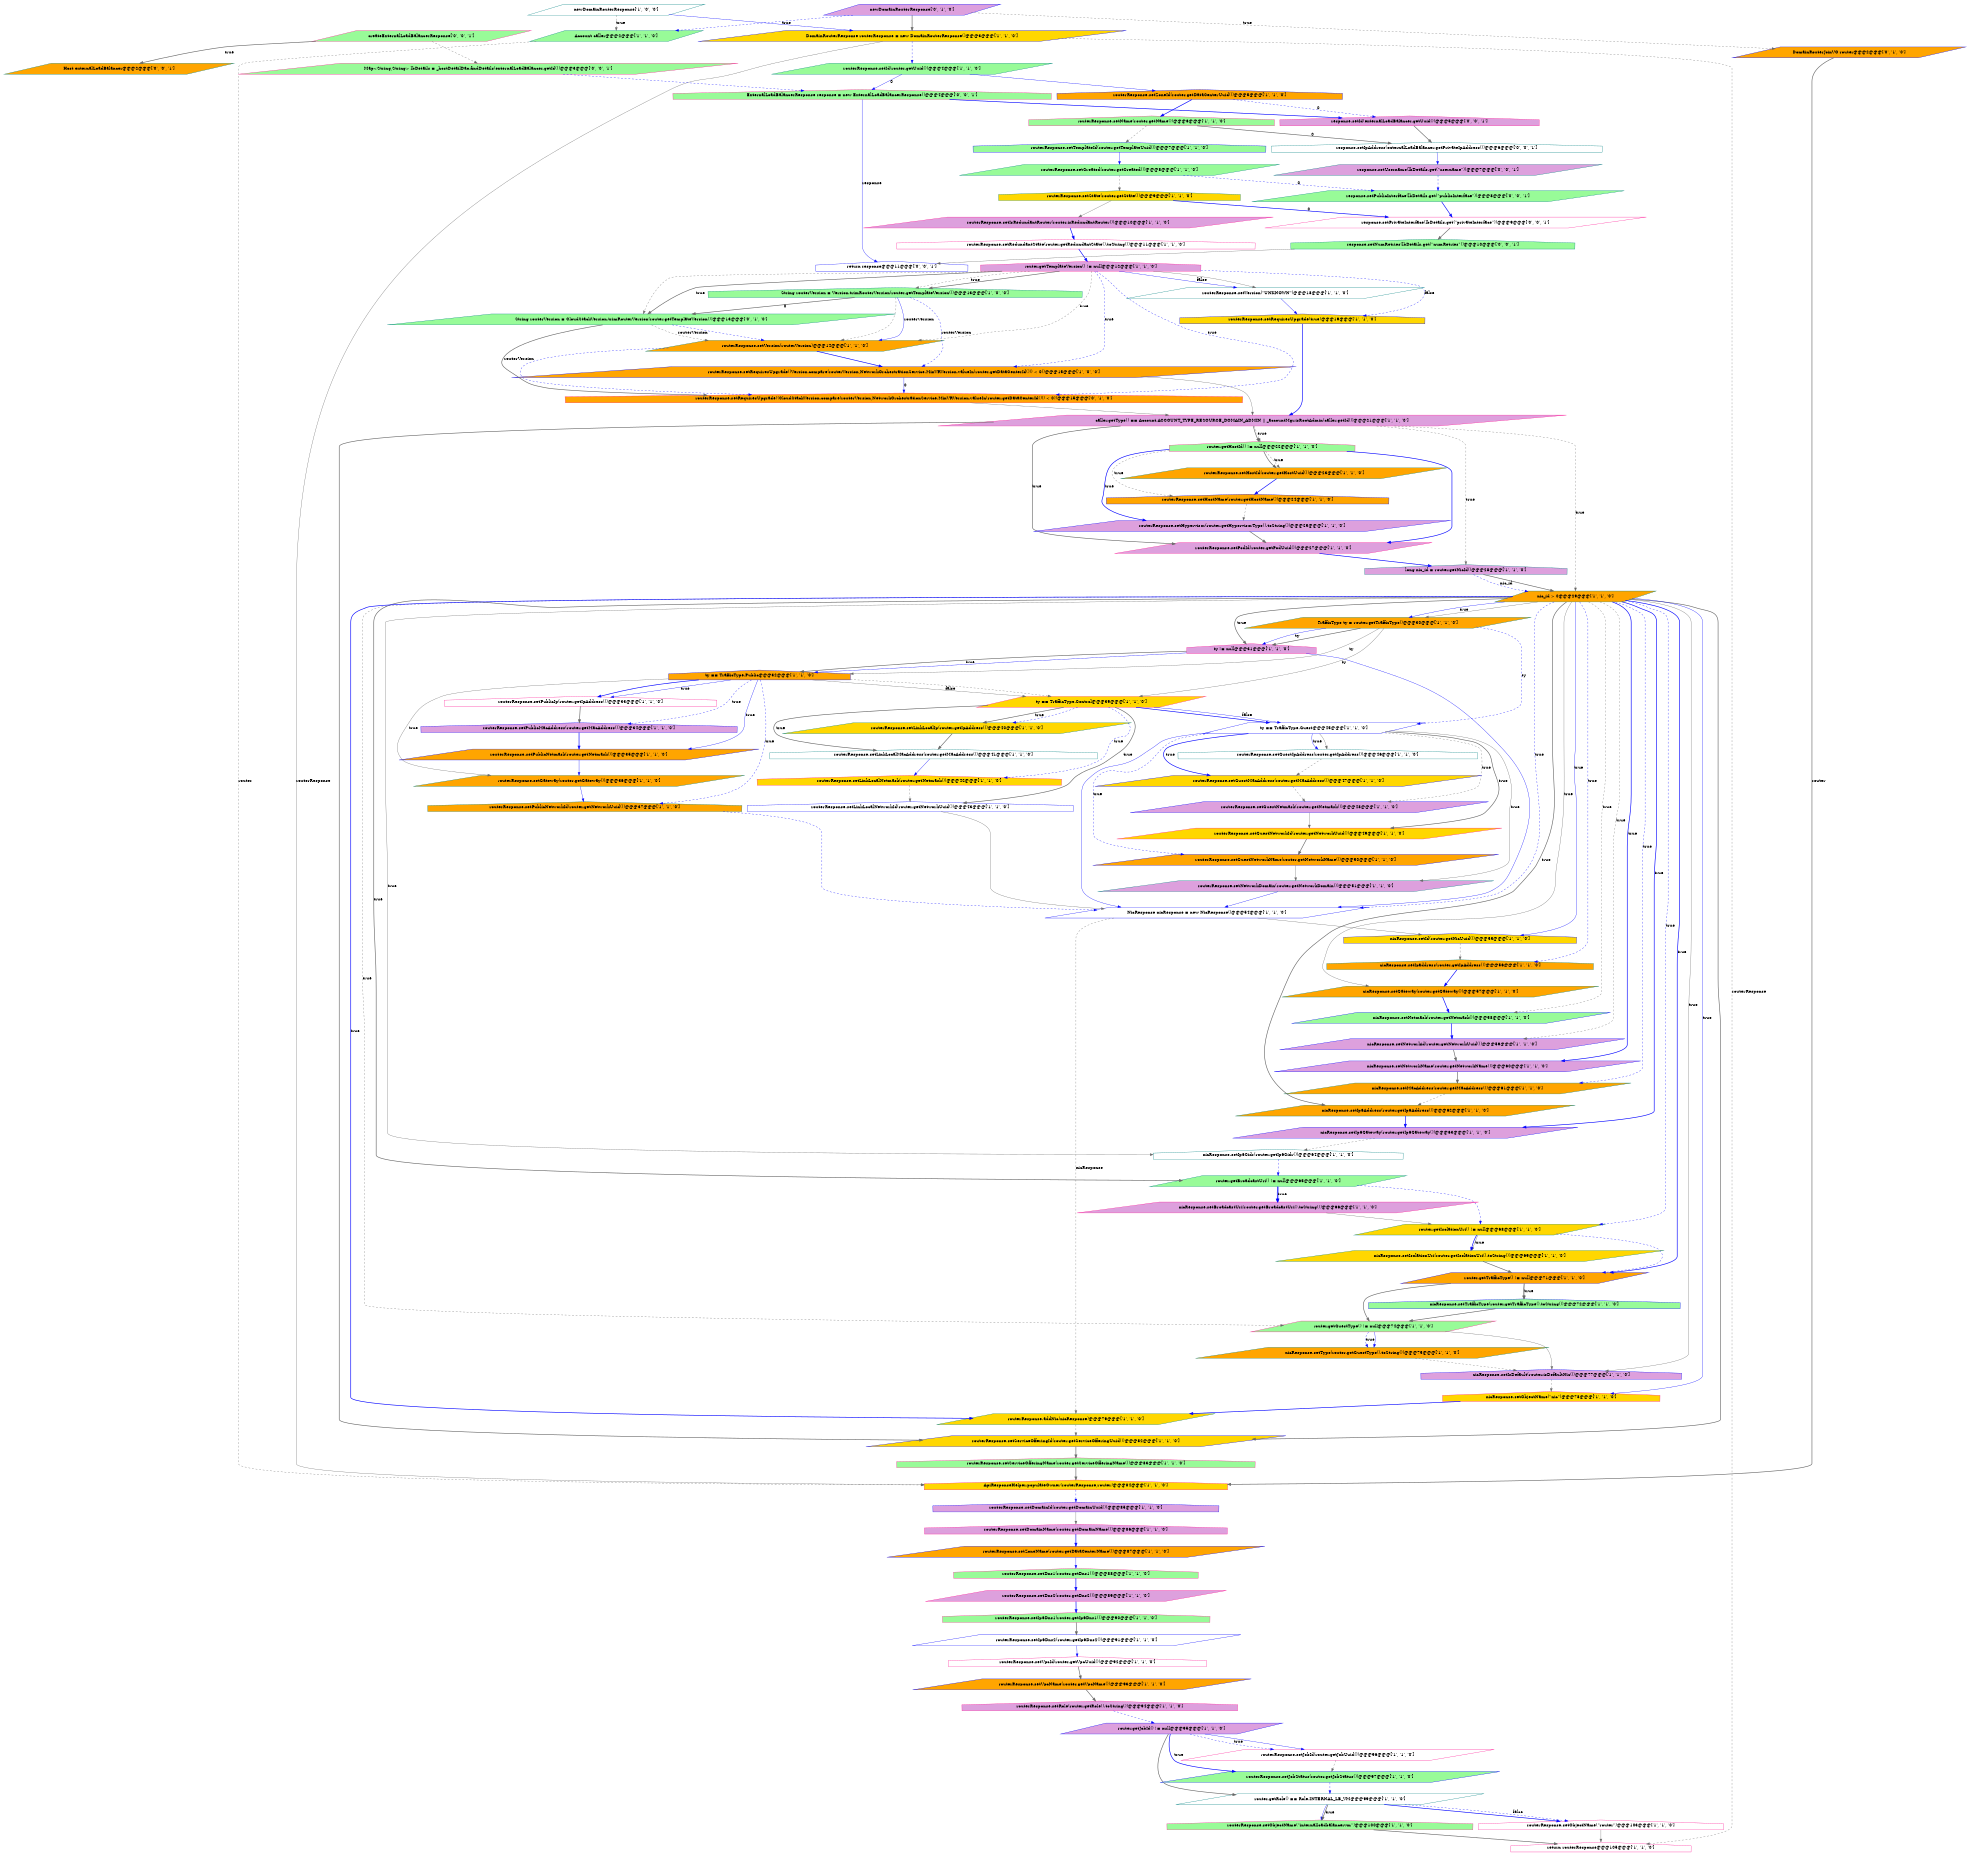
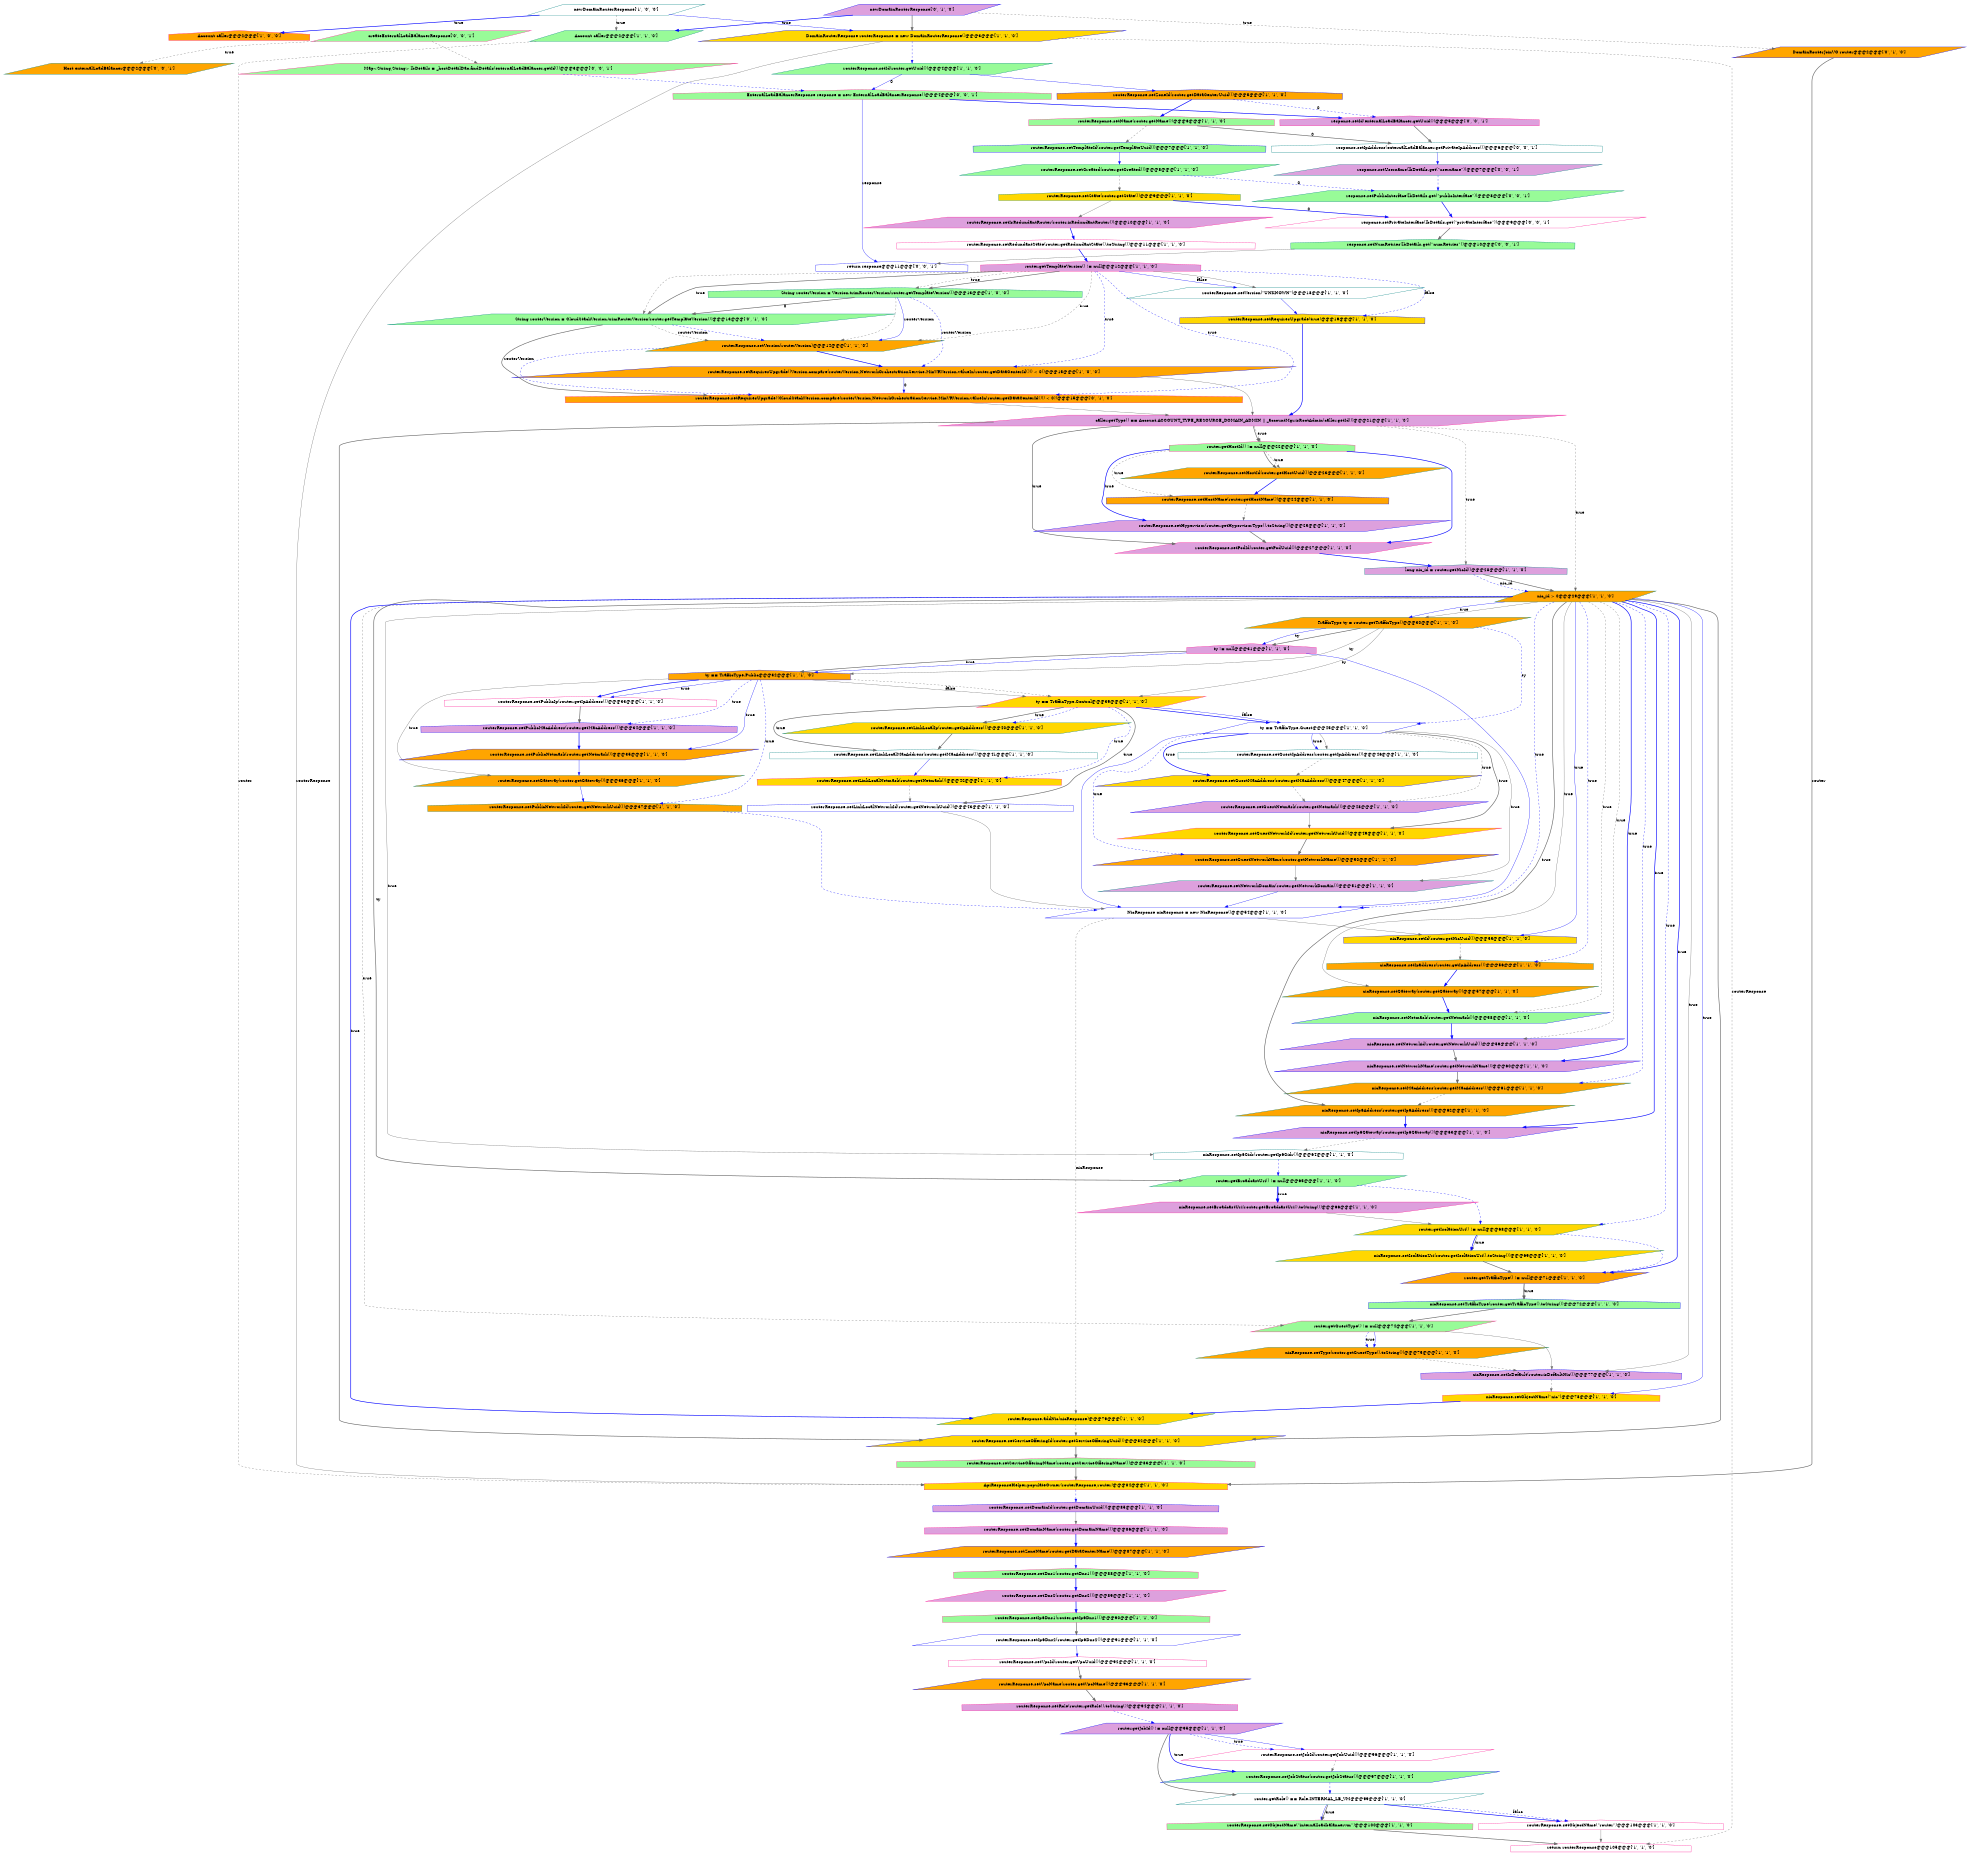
edge "newDomainRouterResponse['0', '1', '0']" -> "Account caller@@@2@@@['1', '1', '0']": style dashed -> bold
node "Account caller@@@2@@@['1', '0', '0']": added
edge "createExternalLoadBalancerResponse['0', '0', '1']" -> "Host externalLoadBalancer@@@2@@@['0', '0', '1']": style bold -> dashed
edge "nic_id > 0@@@29@@@['1', '1', '0']" -> "ty != null@@@31@@@['1', '1', '0']": removed, label "true"
edge "nic_id > 0@@@29@@@['1', '1', '0']" -> "router.getBroadcastUri() != null@@@65@@@['1', '1', '0']": label "true" -> "ty"
edge "router.getTrafficType() != null@@@71@@@['1', '1', '0']" -> "router.getGuestType() != null@@@74@@@['1', '1', '0']": removed
